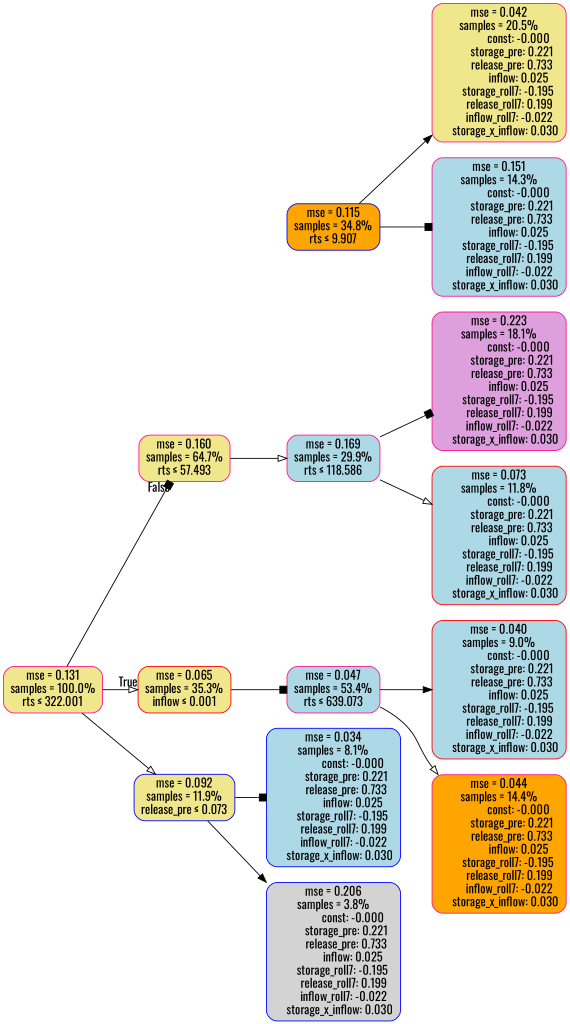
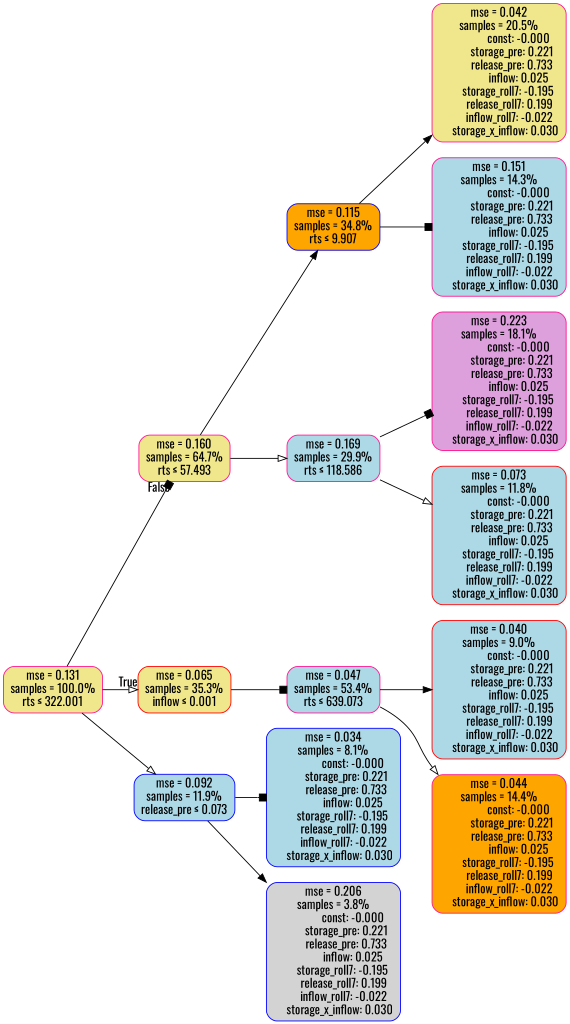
edge "mse = 0.160 samples = 64.7% rts ≤ 57.493" -> "mse = 0.115 samples = 34.8% rts ≤ 9.907": added
node "mse = 0.092 samples = 11.9% release_pre ≤ 0.073": fillcolor khaki -> lightblue
